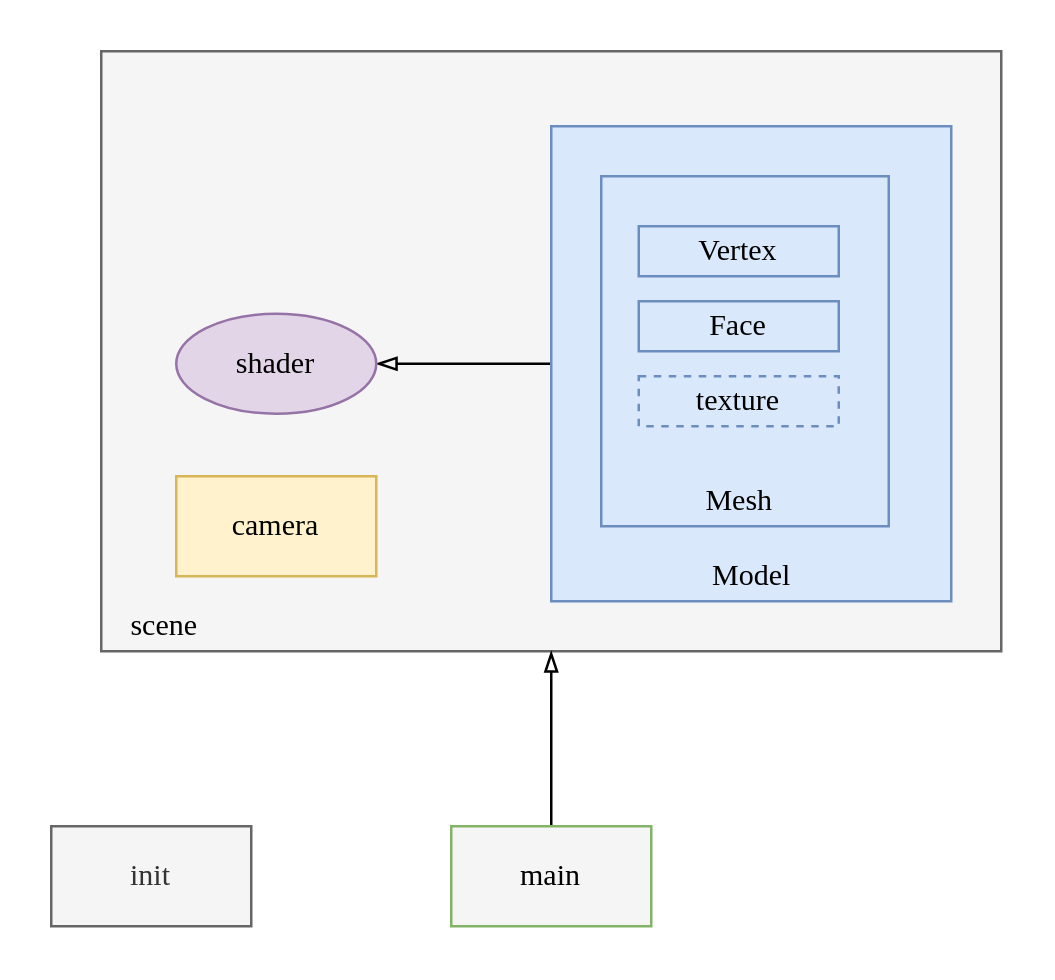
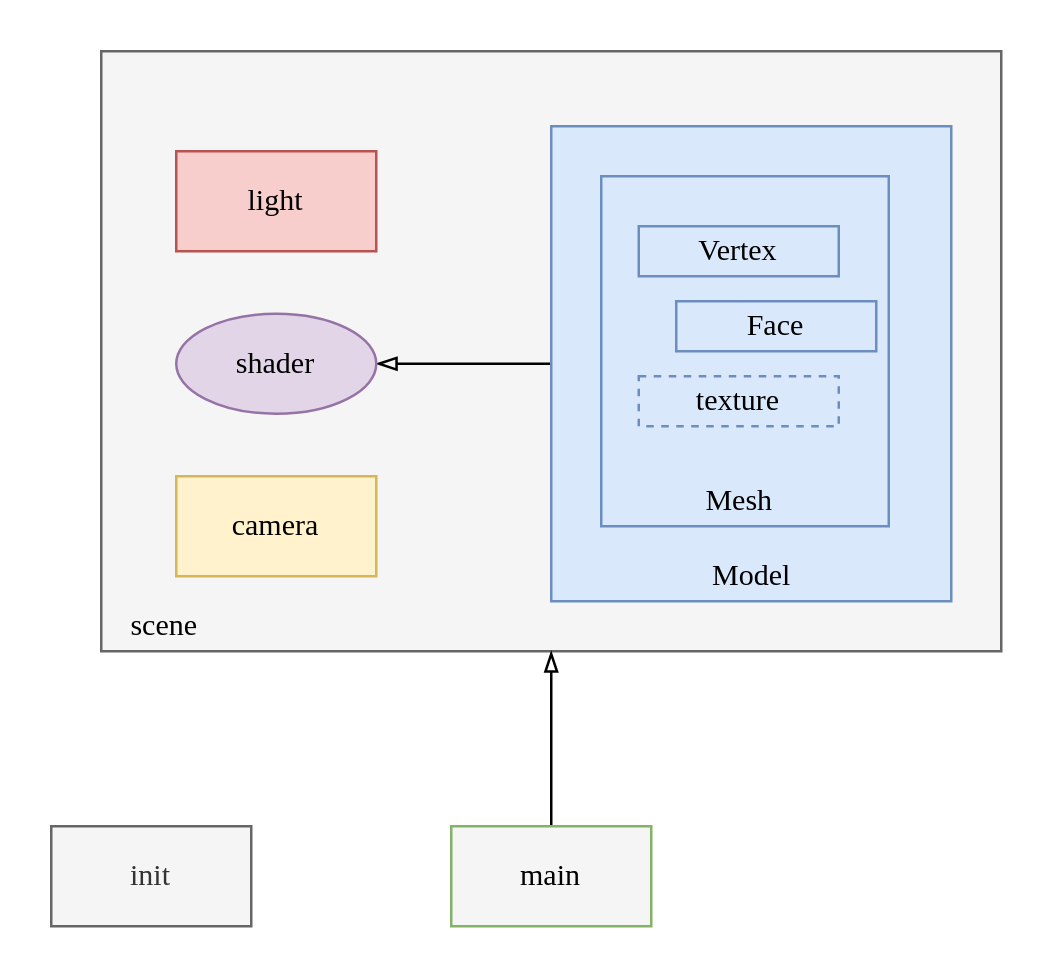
node "light": added
node "Face": moved (739, 326) -> (776, 326)
